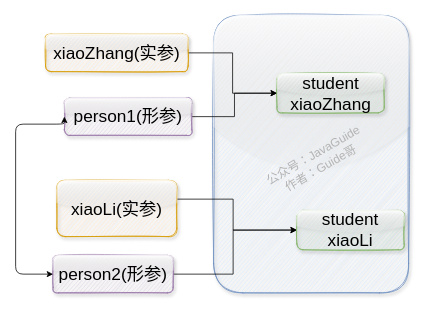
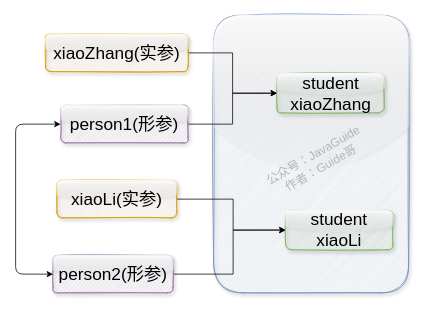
node "person1(形参)": moved (128, 117) -> (124, 124)
node "xiaoLi(实参)": size 120x56 -> 120x38
node "student xiaoLi": moved (350, 230) -> (339, 230)
